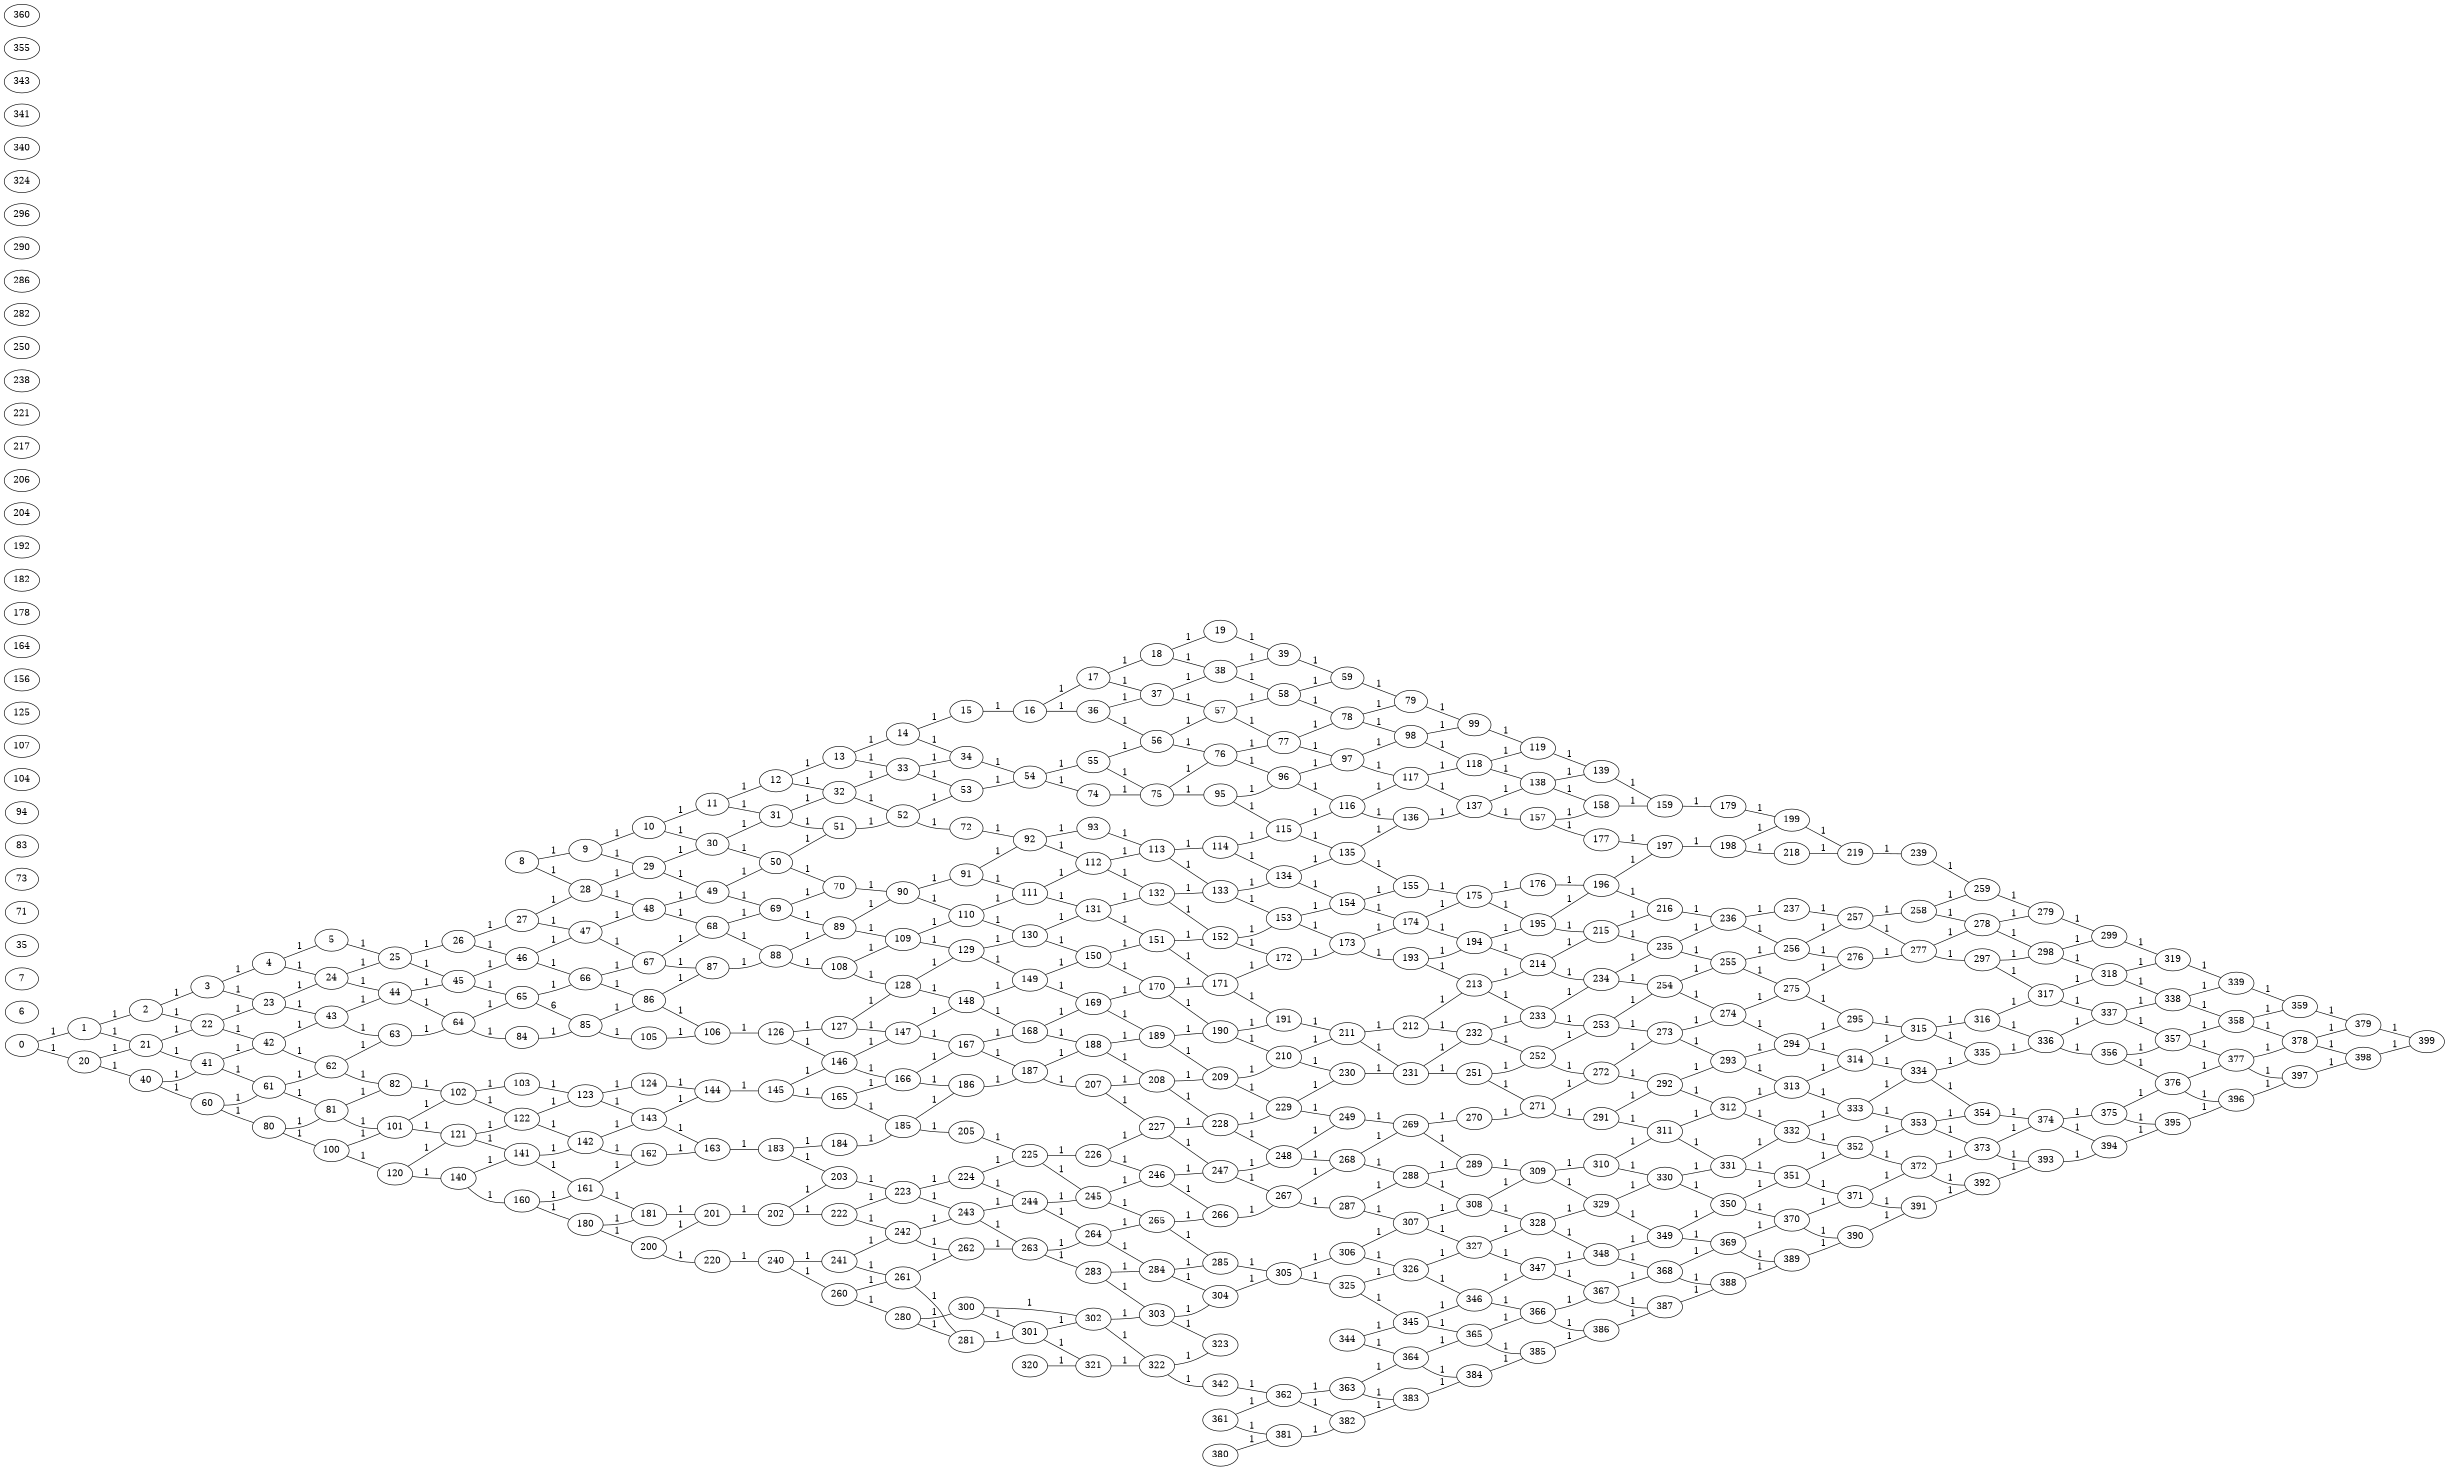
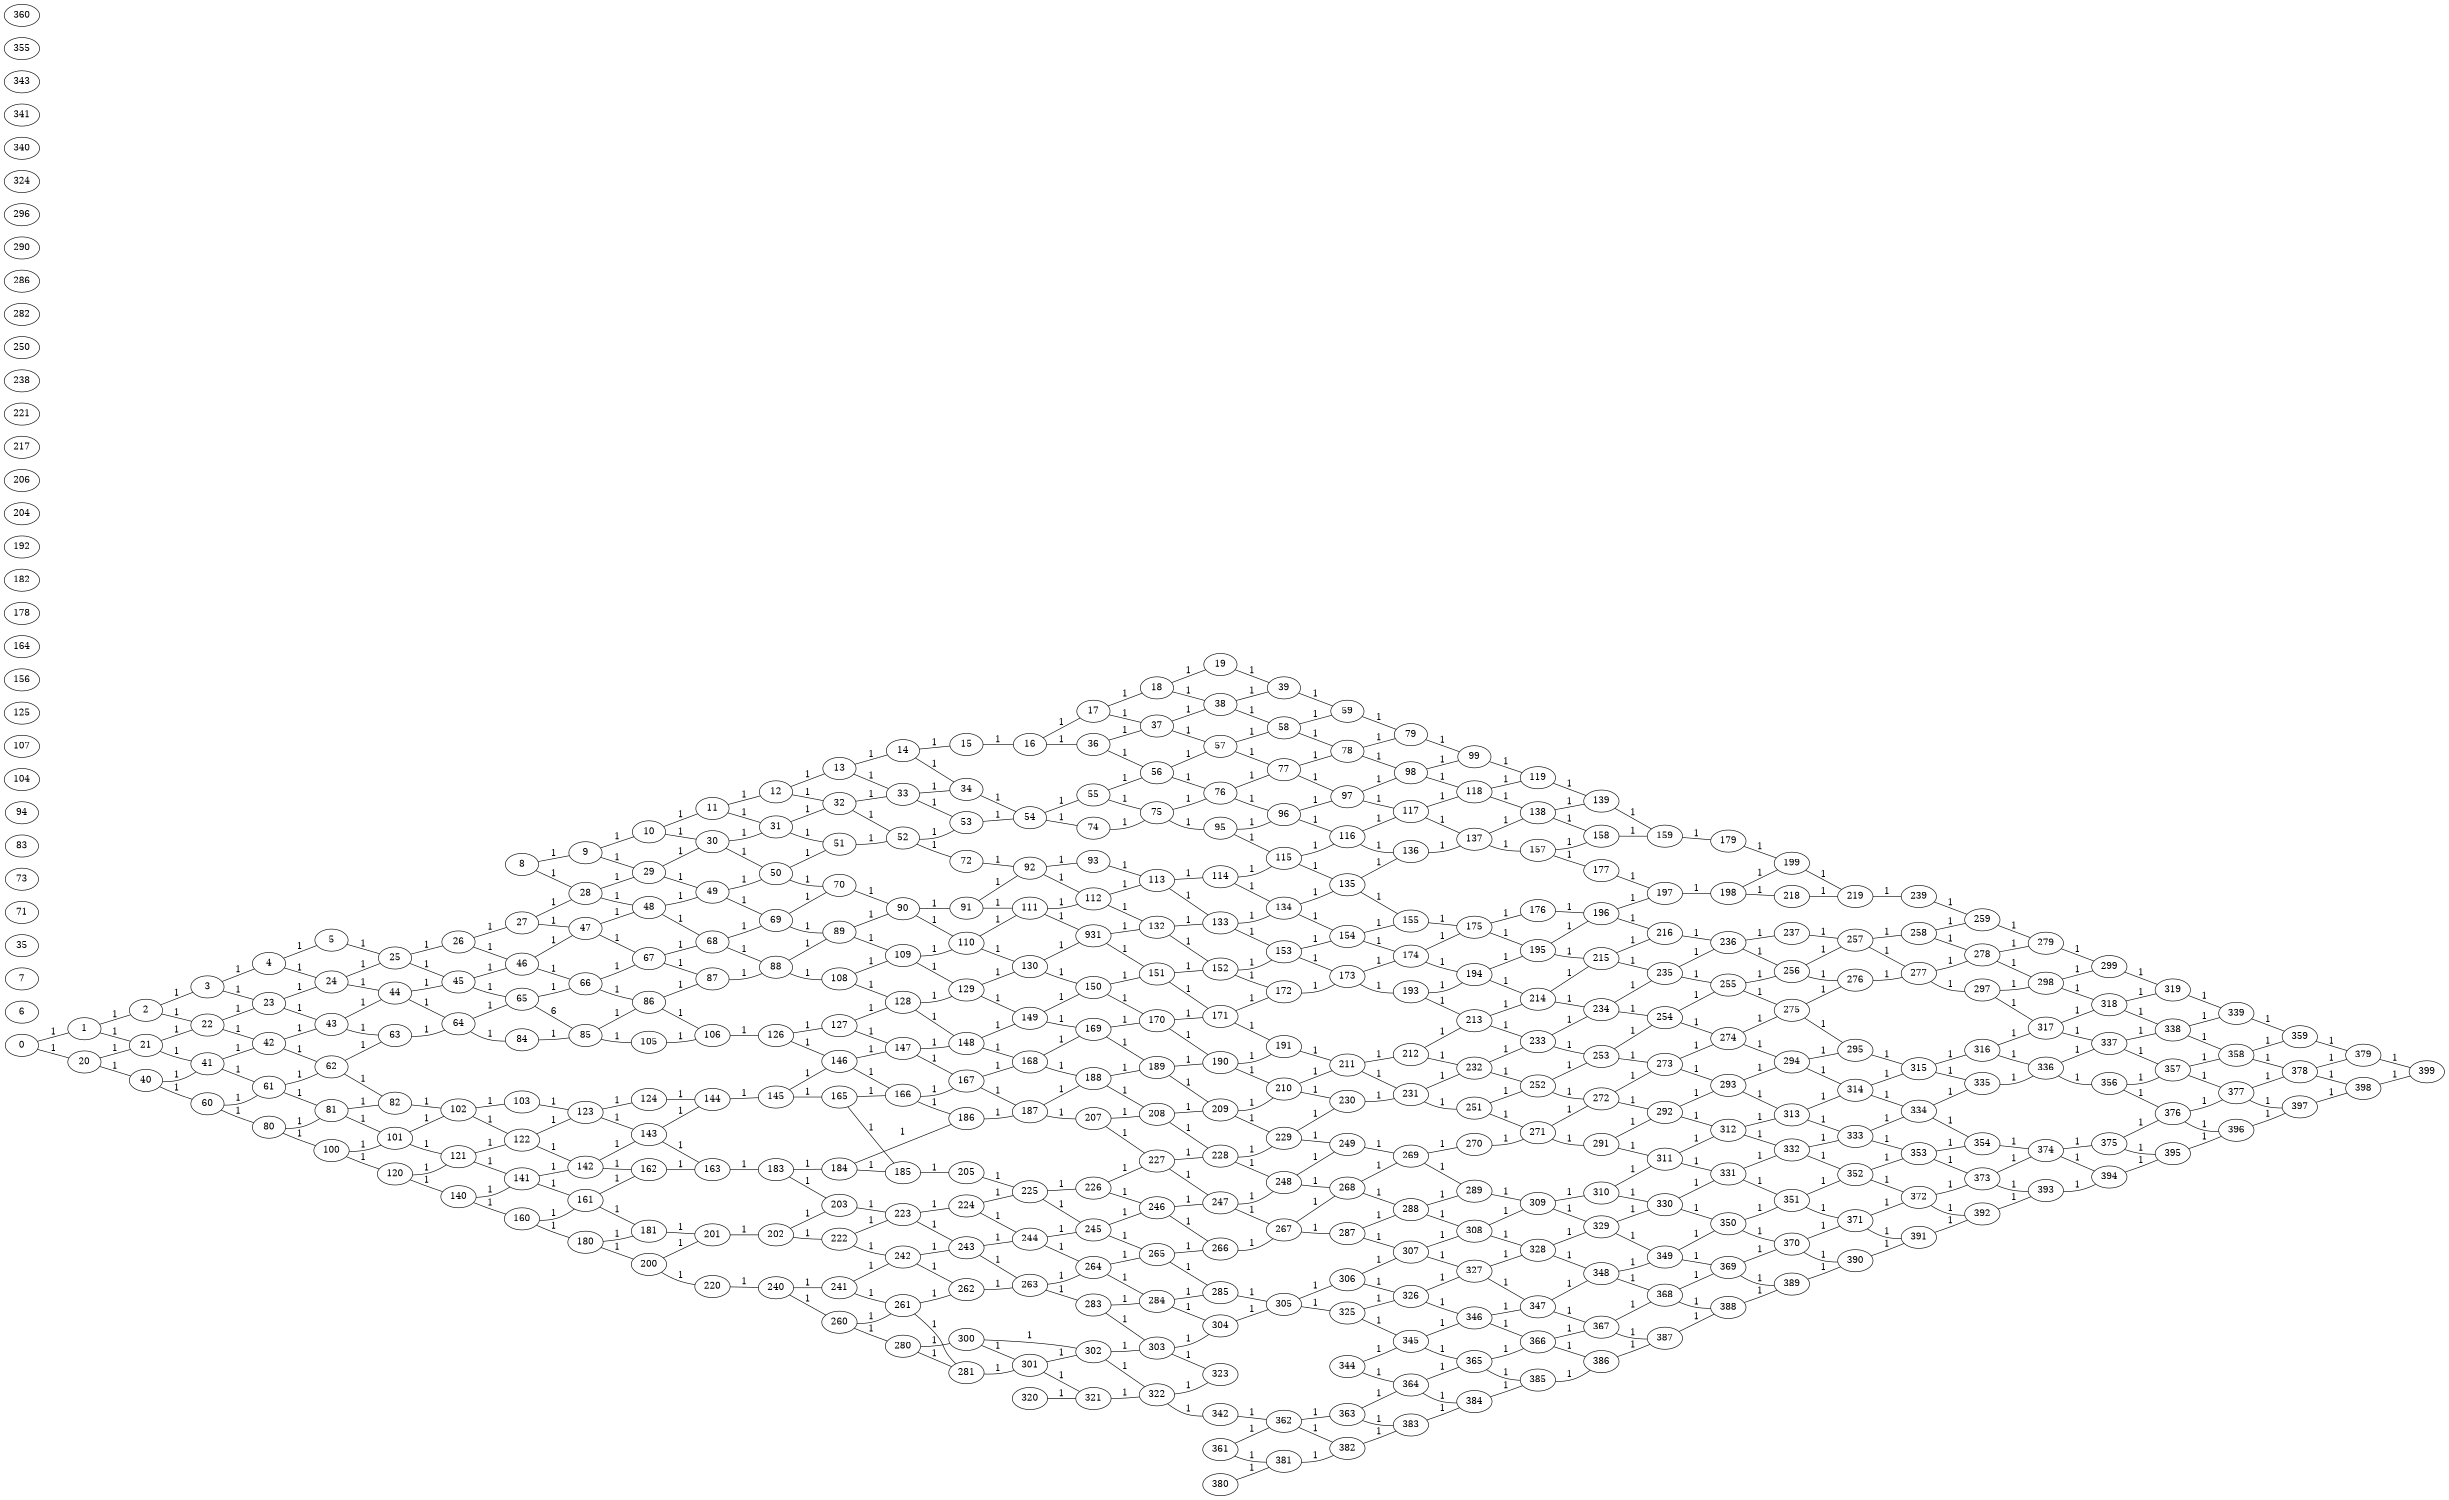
node "131": label "131" -> "931"
edge "186" -- "185": now "186" -- "184"
